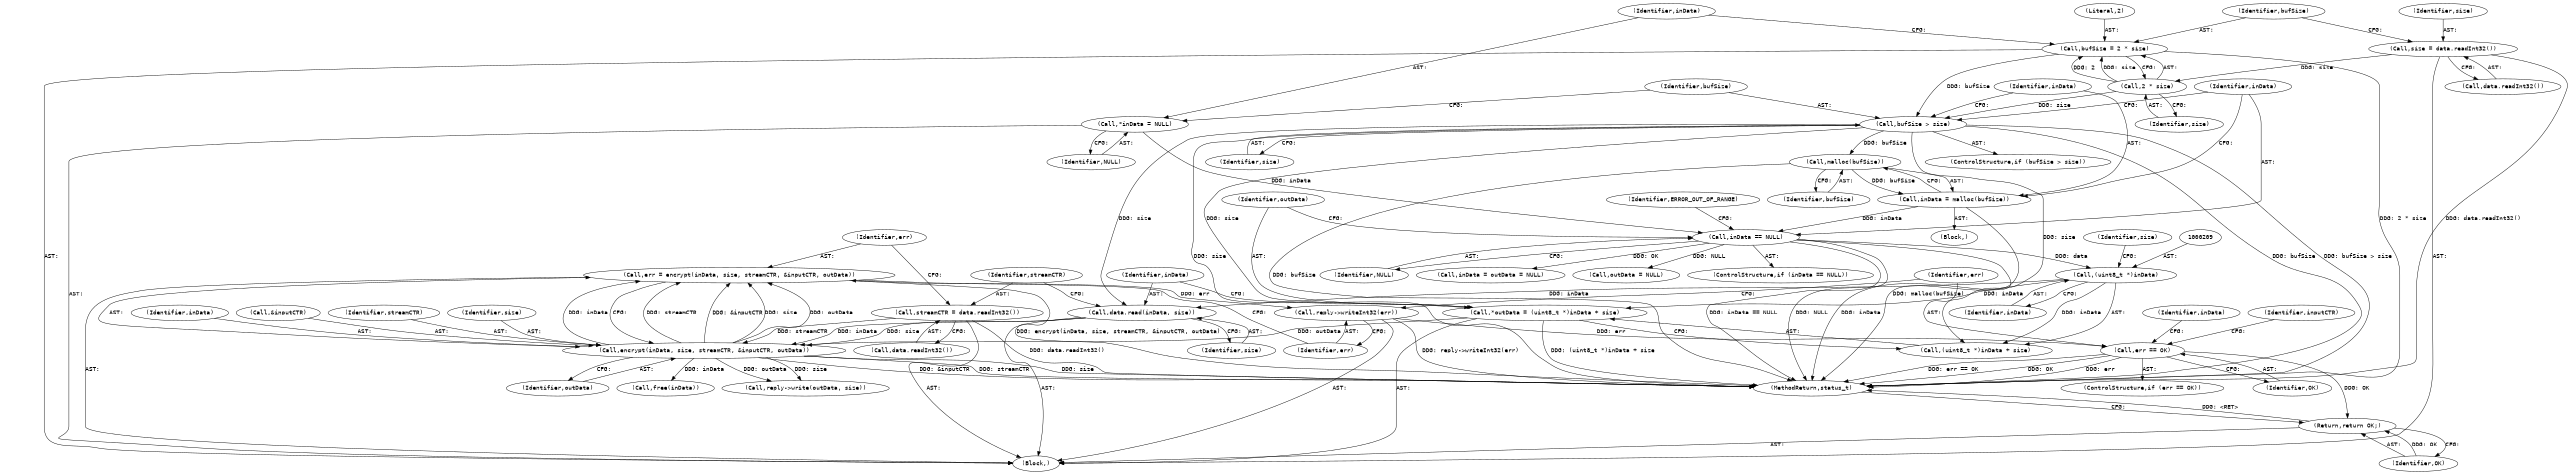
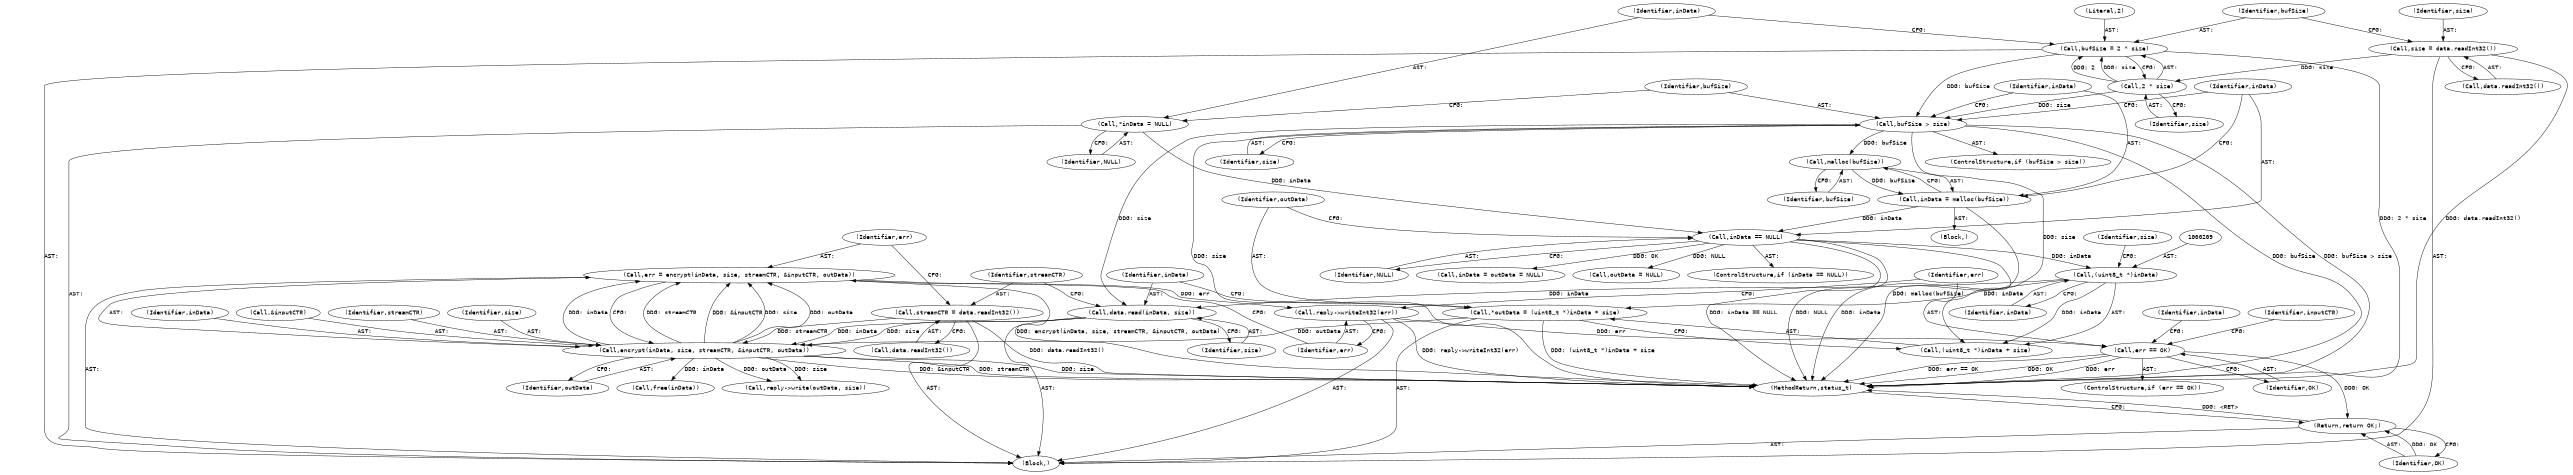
edge "(Call,bufSize > size)" -> "(Call,*outData = (uint8_t *)inData + size)": removed, label "DDG: size"
node "(Identifier,ERROR_OUT_OF_RANGE)": removed
edge "(Call,inData == NULL)" -> "(Call,(uint8_t *)inData)": label "DDG: data" -> "DDG: inData"
edge "(Call,malloc(bufSize))" -> "(MethodReturn,status_t)": removed, label "DDG: bufSize"
